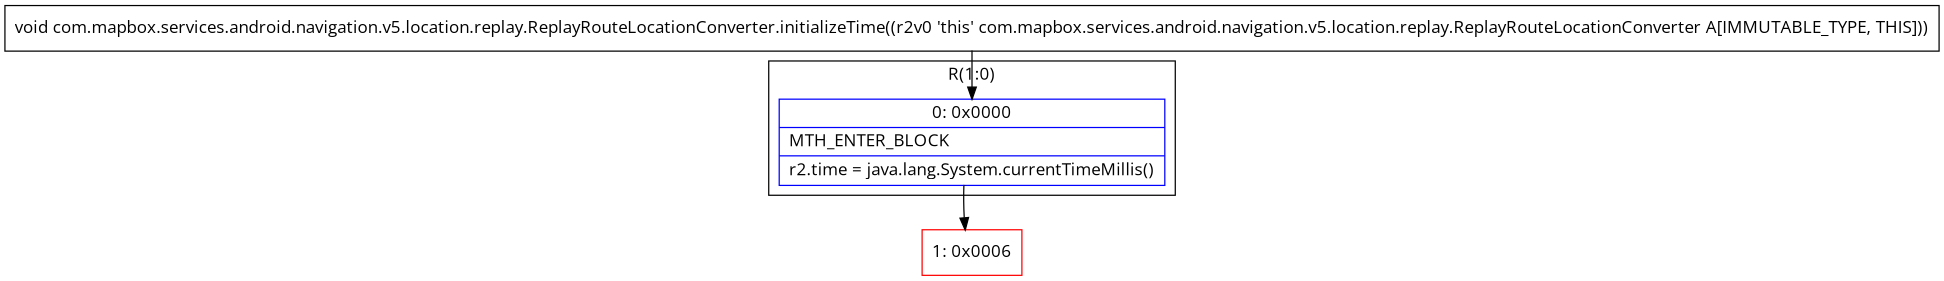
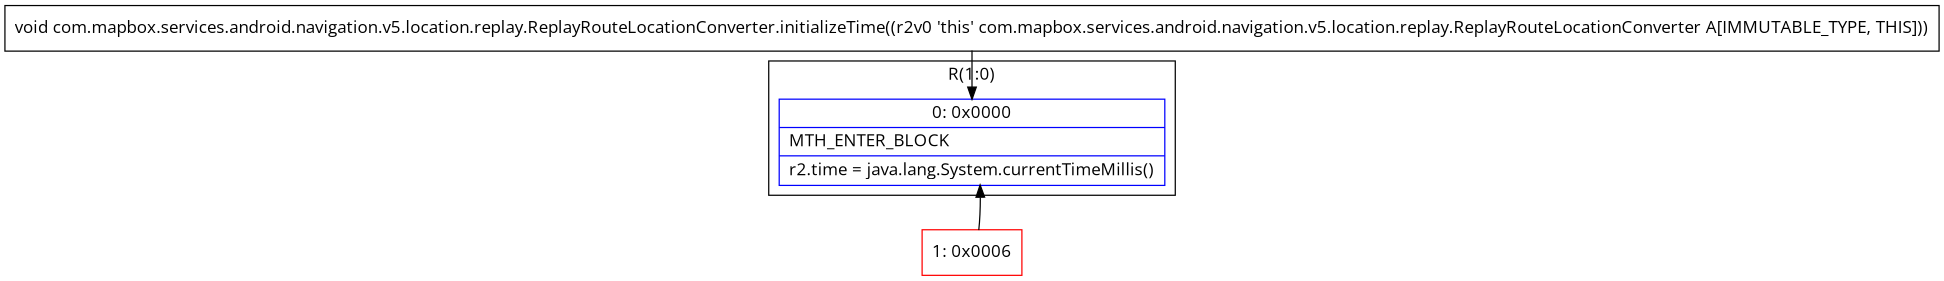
edge "0: 0x0000" -> "1: 0x0006": reversed
